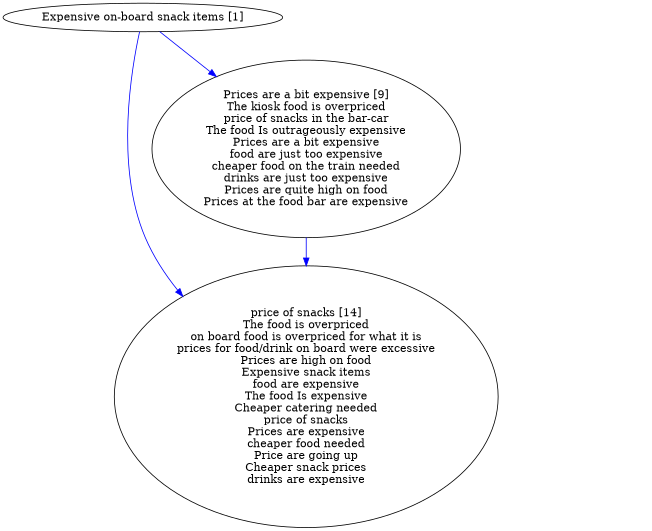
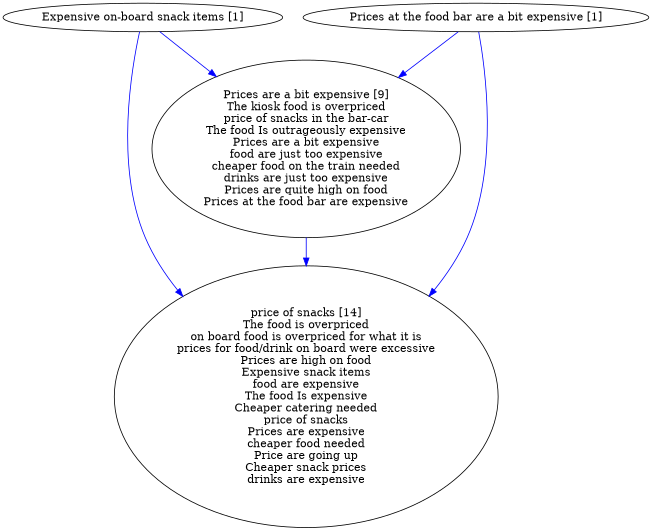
node "Prices at the food bar are a bit expensive [1]": added
